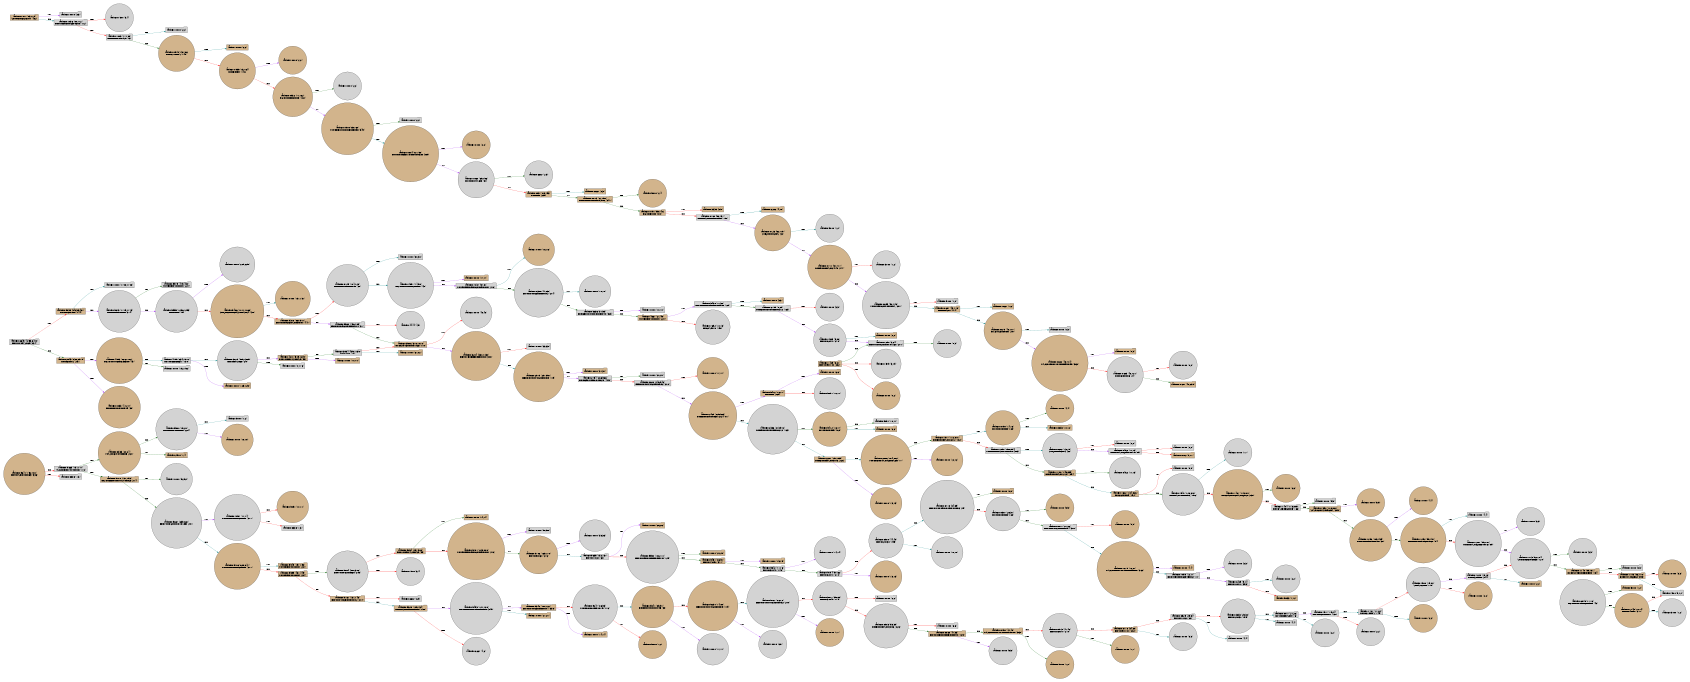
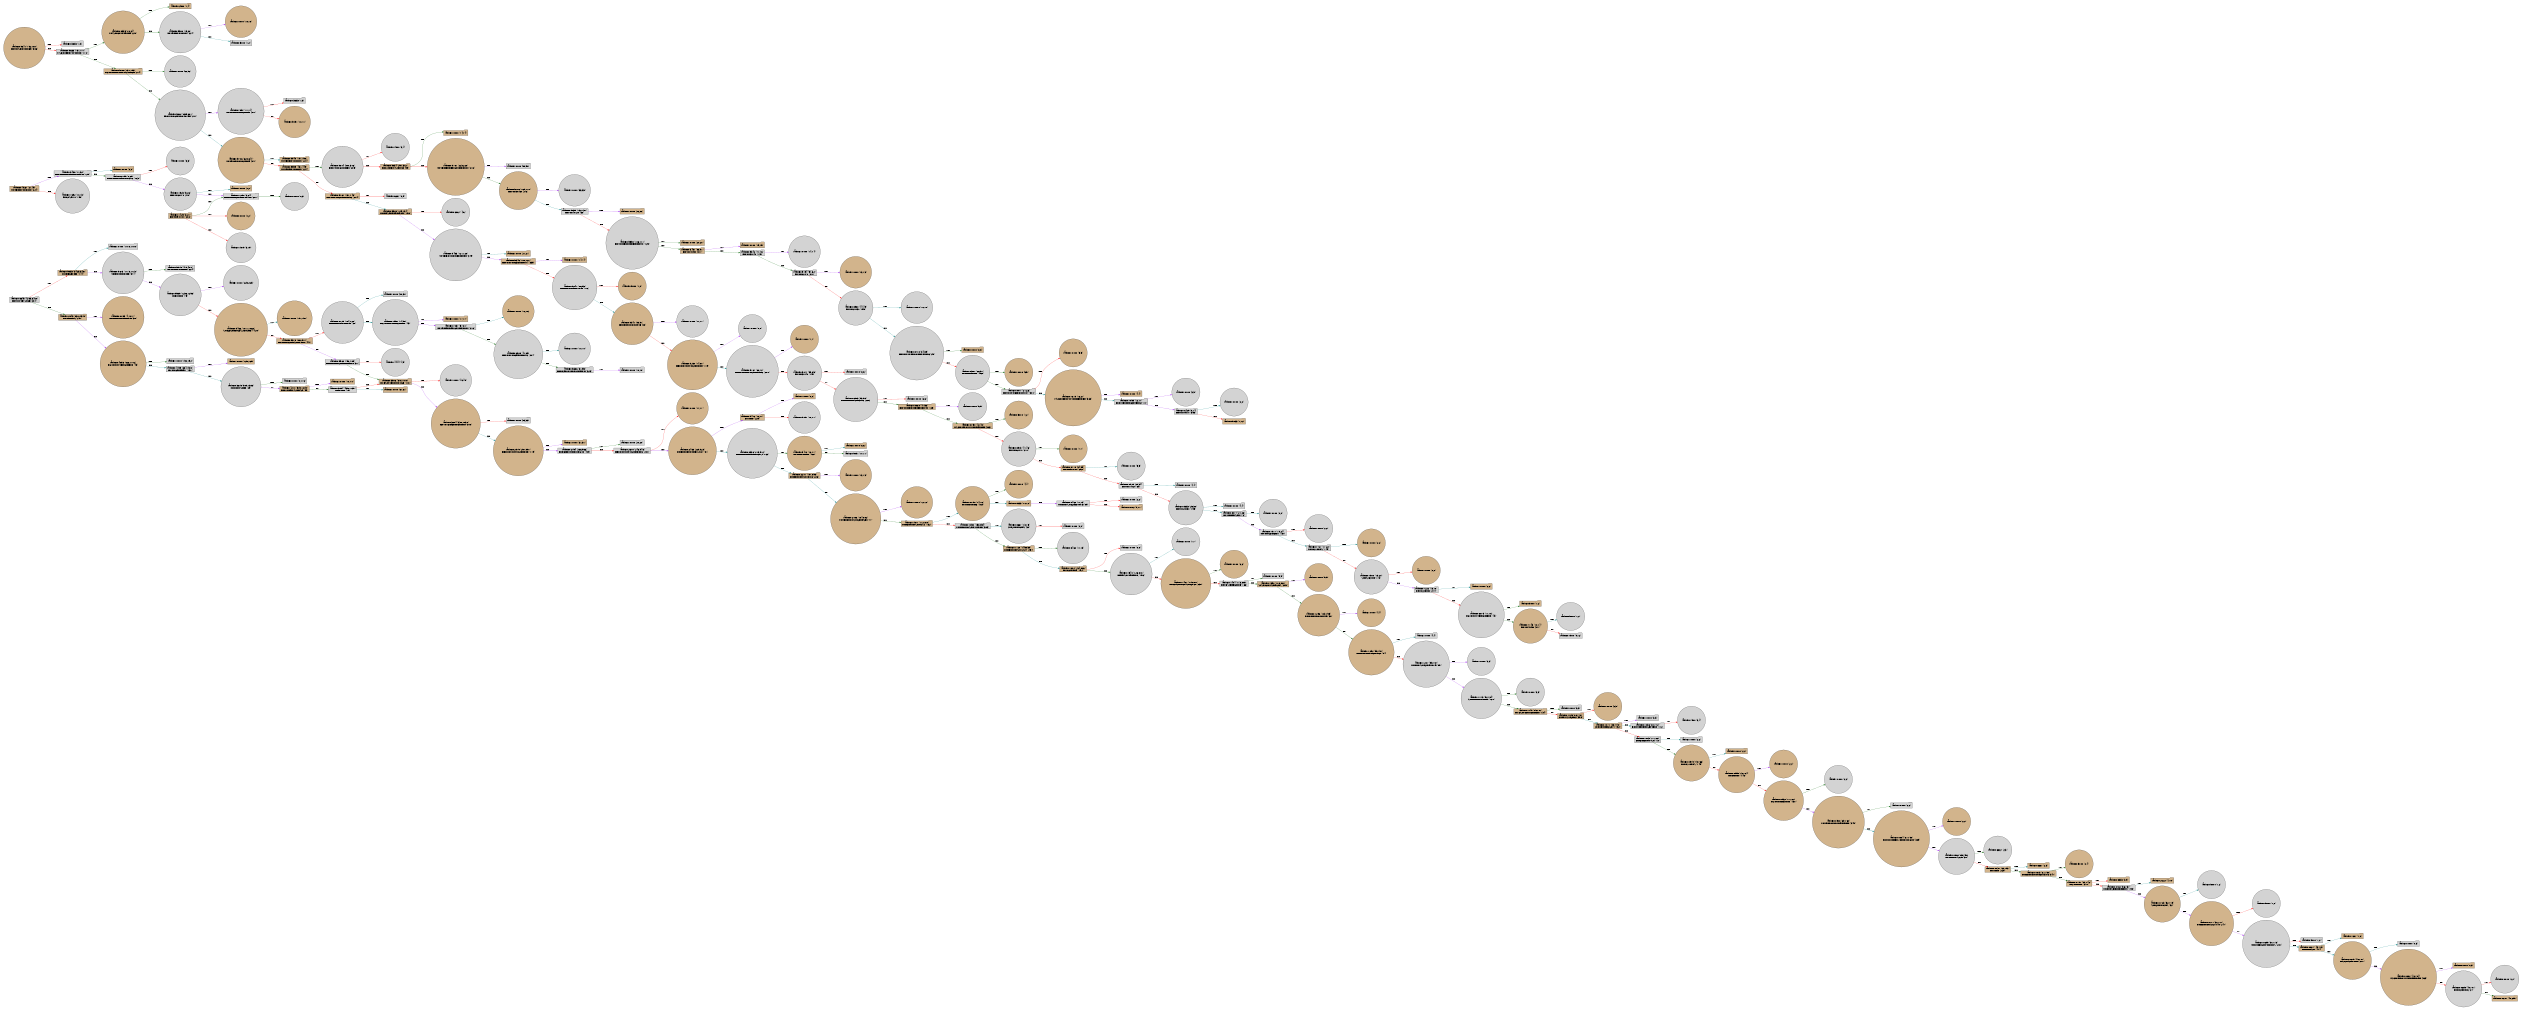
edge "ratio=0.1036 (80/772) BODY_ENHANCEMENT (112)" -> "ratio=0.1003 (77/768) FAKE_HELO_MSN (73)": now "ratio=0.1071 (83/775) SPOOF_NET2COM (432)" -> "ratio=0.1003 (77/768) FAKE_HELO_MSN (73)"
edge "ratio=0.5636 (31/55) FORGED_OUTLOOK_HTML (323)" -> "ratio=0.4667 (21/45) MIME_HTML_ONLY (224)": removed, label "No"
edge "ratio=0.8667 (13/15) SUBJ_ALL_CAPS (32)" -> "ratio=0.8462 (11/13) MAILTO_SUBJ_REMOVE (89)": now "ratio=0.8333 (10/12)" -> "ratio=0.8462 (11/13) MAILTO_SUBJ_REMOVE (89)"
edge "ratio=0.7222 (13/18) DRUGS_PAIN (244)" -> "ratio=0.1173 (92/784) SUB_FREE_OFFER (120)": now "ratio=0.7222 (13/18) DRUGS_PAIN (244)" -> "ratio=0.6875 (11/16) RCVD_NUMERIC_HELO (43)"
edge "ratio=0.1105 (86/778) GAPPY_SUBJECT (393)" -> "ratio=0.7500 (9/12)": now "ratio=0.1105 (86/778) GAPPY_SUBJECT (393)" -> "ratio=0.1071 (83/775) SPOOF_NET2COM (432)"
